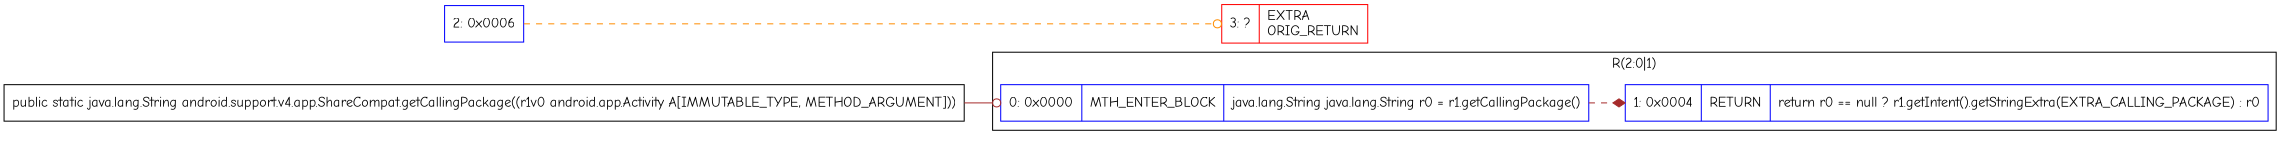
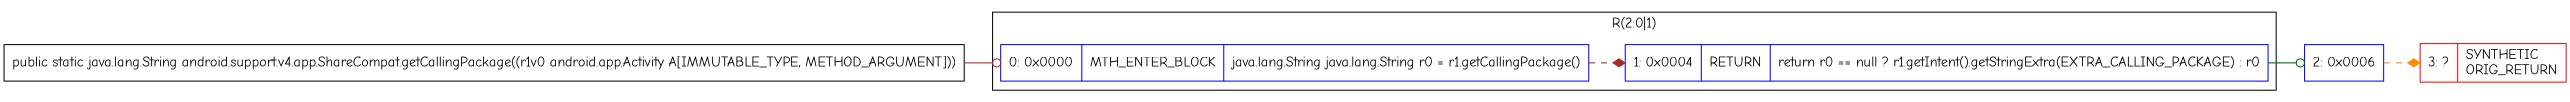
node "3: ?": text "EXTRA" -> "SYNTHETIC"
edge "2: 0x0006" -> "3: ?": arrowhead odot -> diamond
edge "1: 0x0004" -> "2: 0x0006": added
